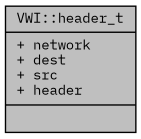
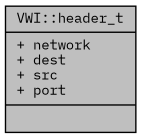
node "VWI::header_t": text "+ header" -> "+ port"
